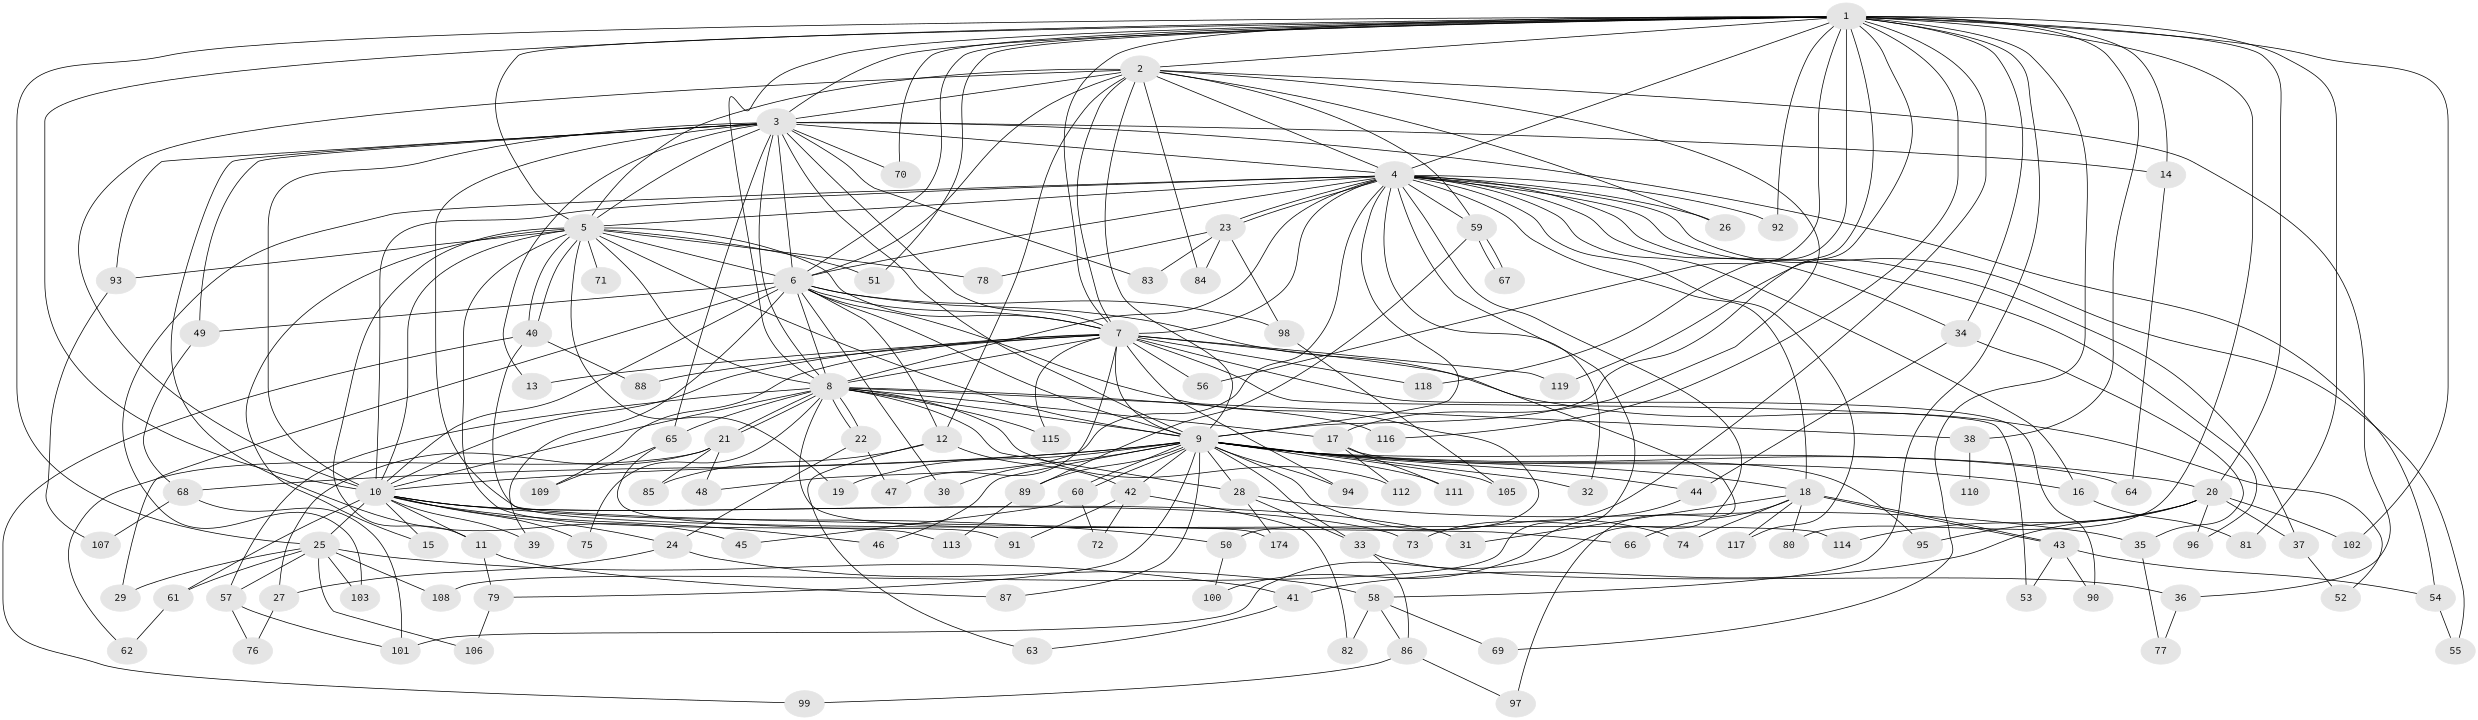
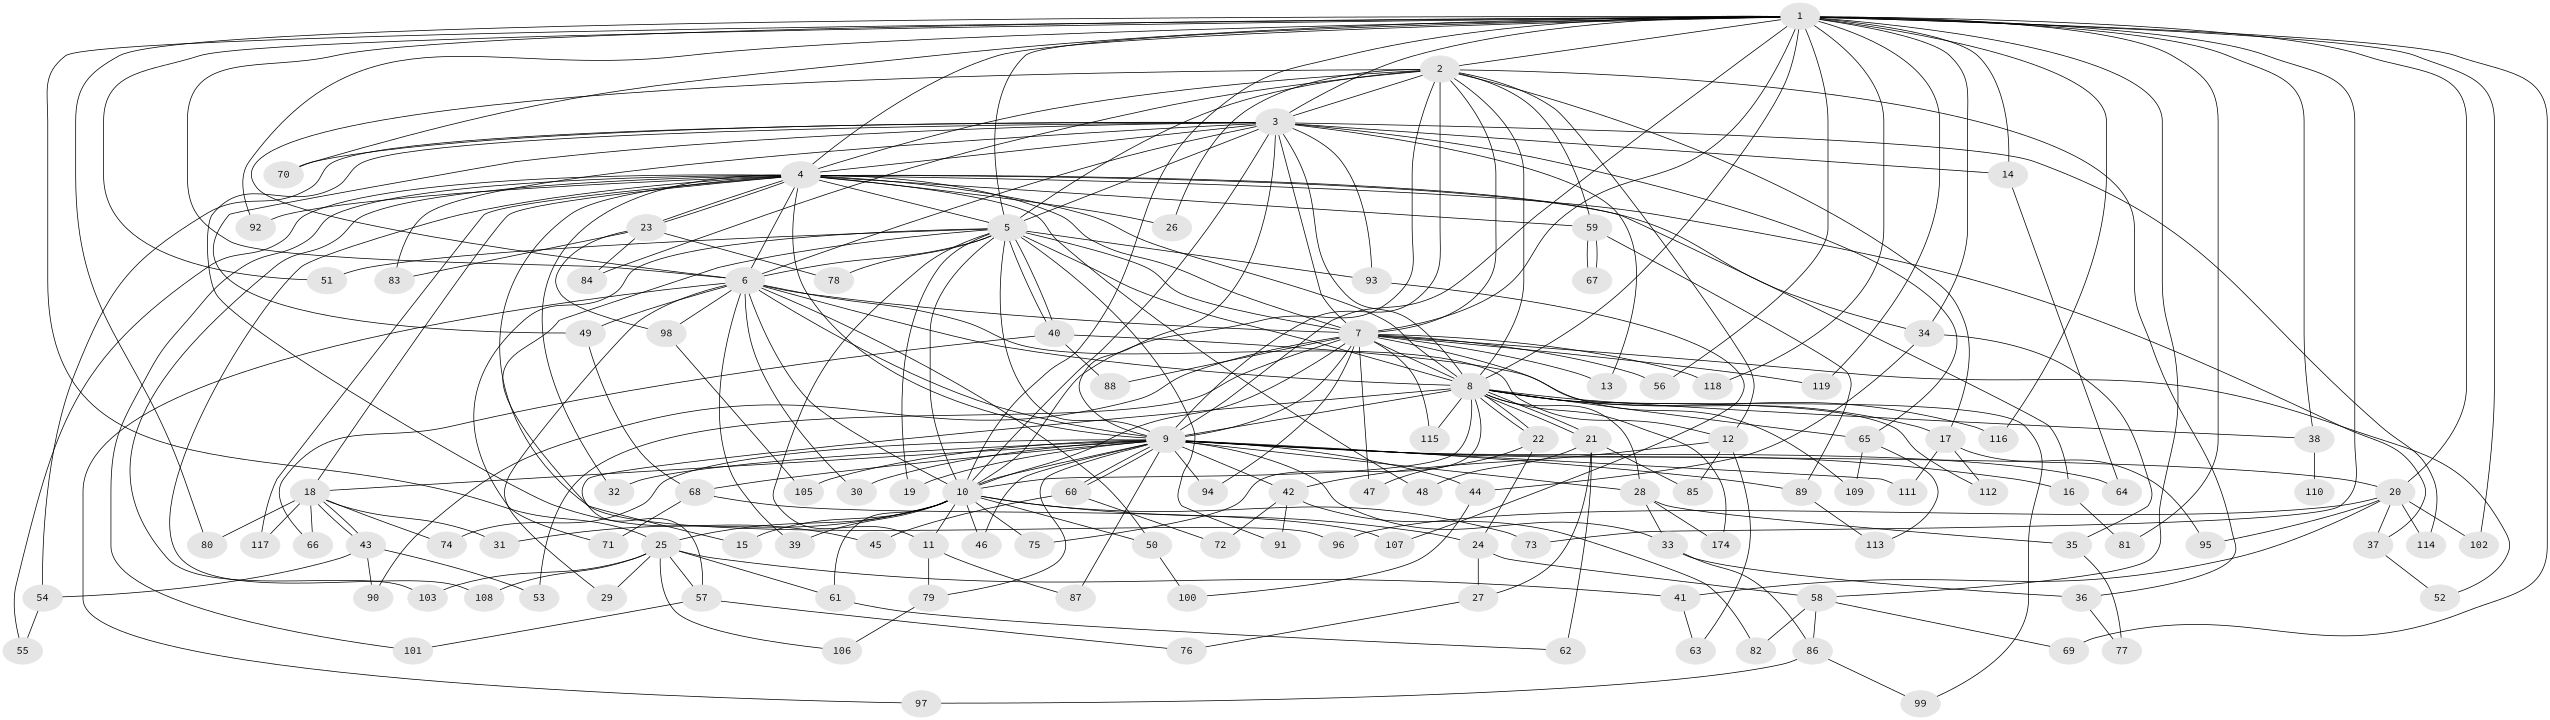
edge "4" -- "10": removed
edge "2" -- "8": added
edge "68" -- "101": now "68" -- "71"
